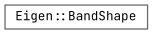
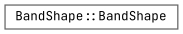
node "Eigen::BandShape": label "Eigen::BandShape" -> "BandShape::BandShape"
